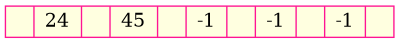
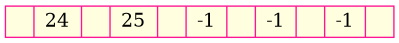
node "24": text "45" -> "25"
